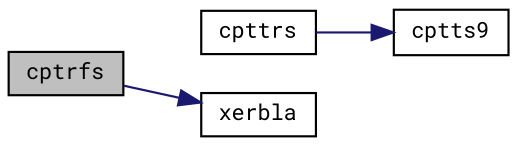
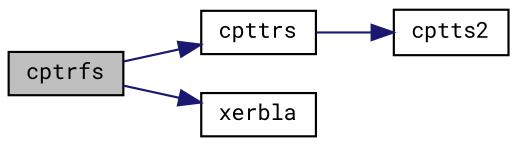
node "cptts9": label "cptts9" -> "cptts2"
edge "cptrfs" -> "cpttrs": added
